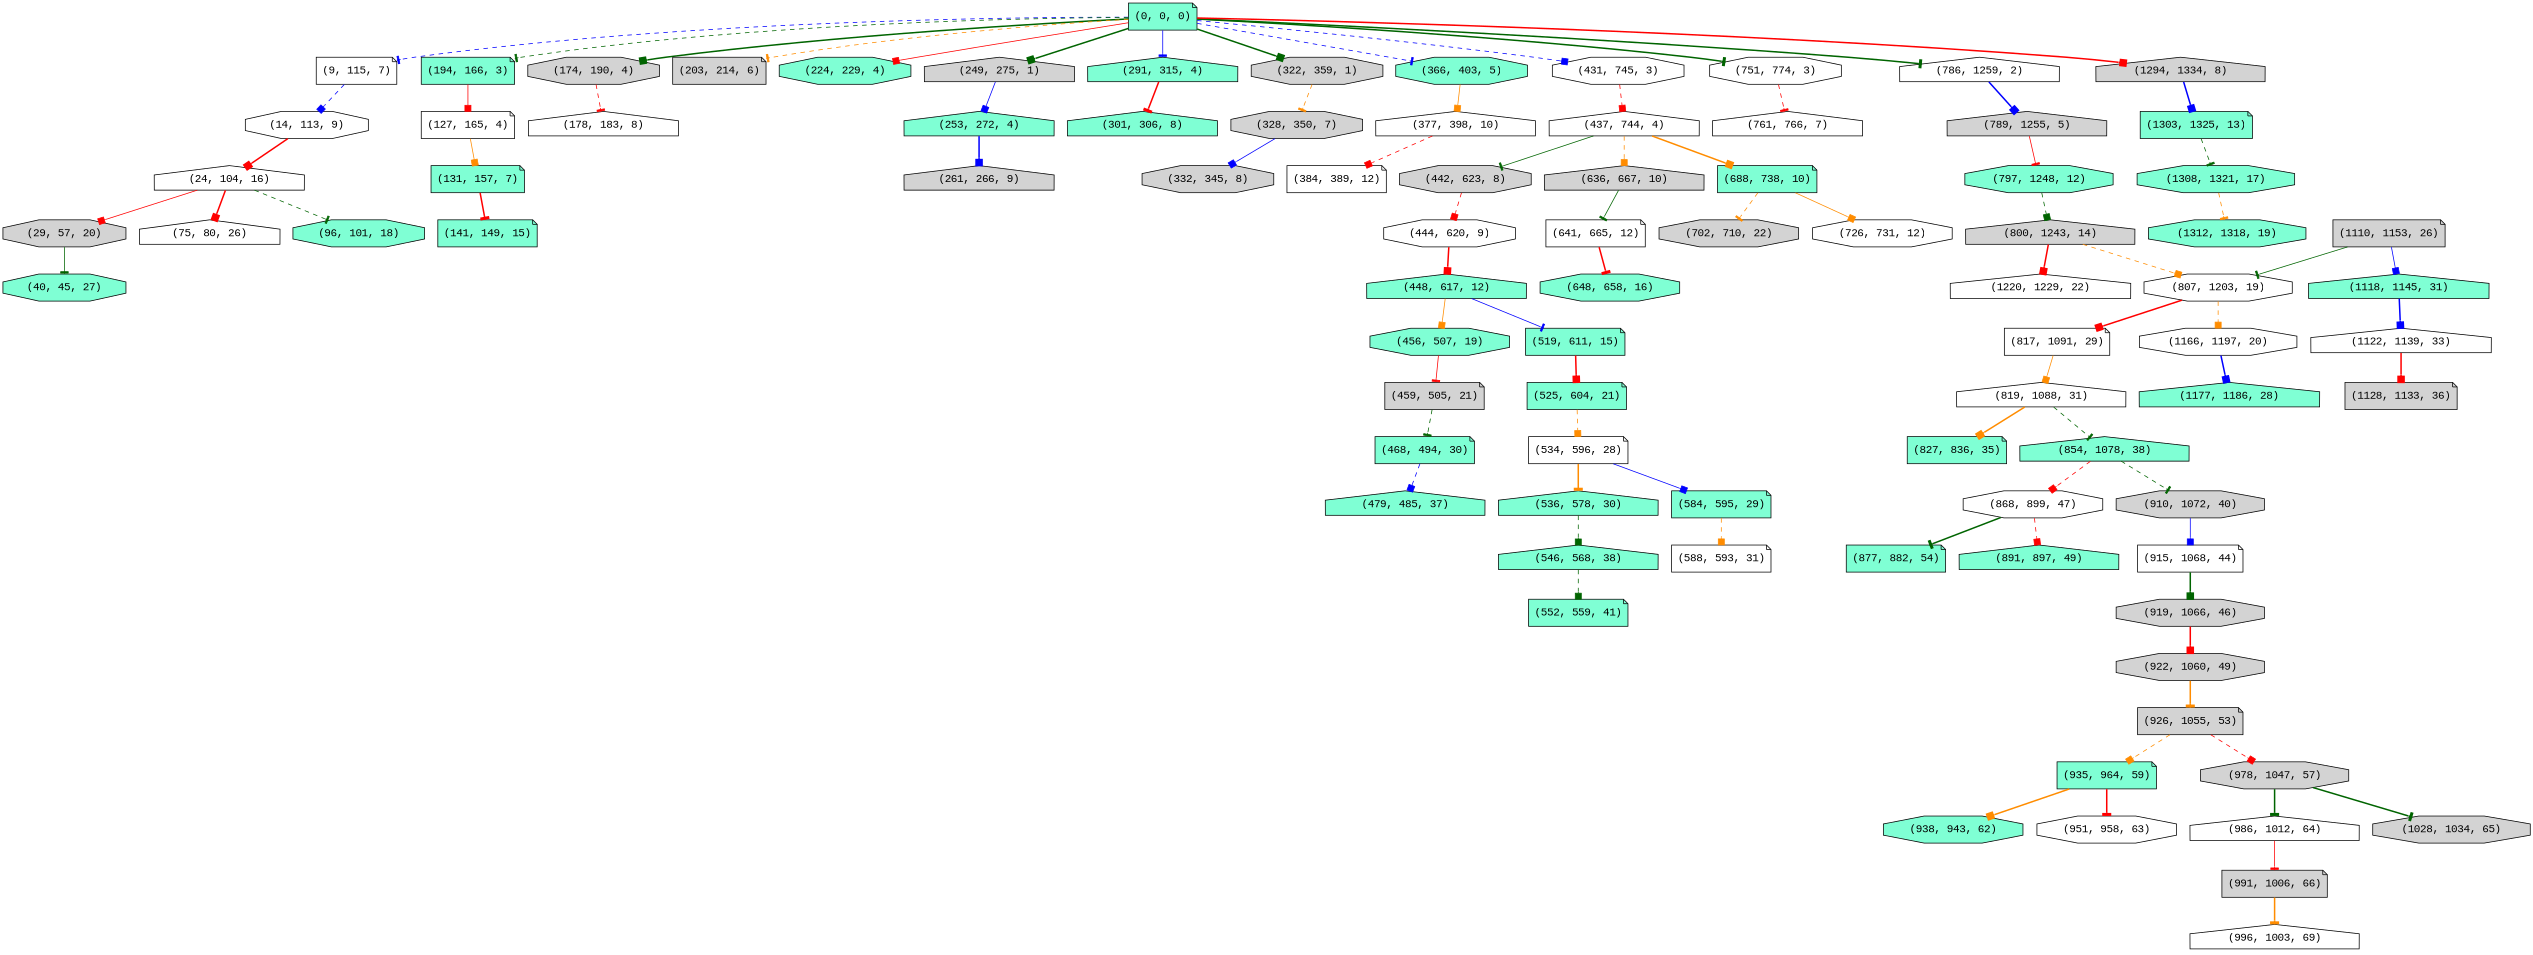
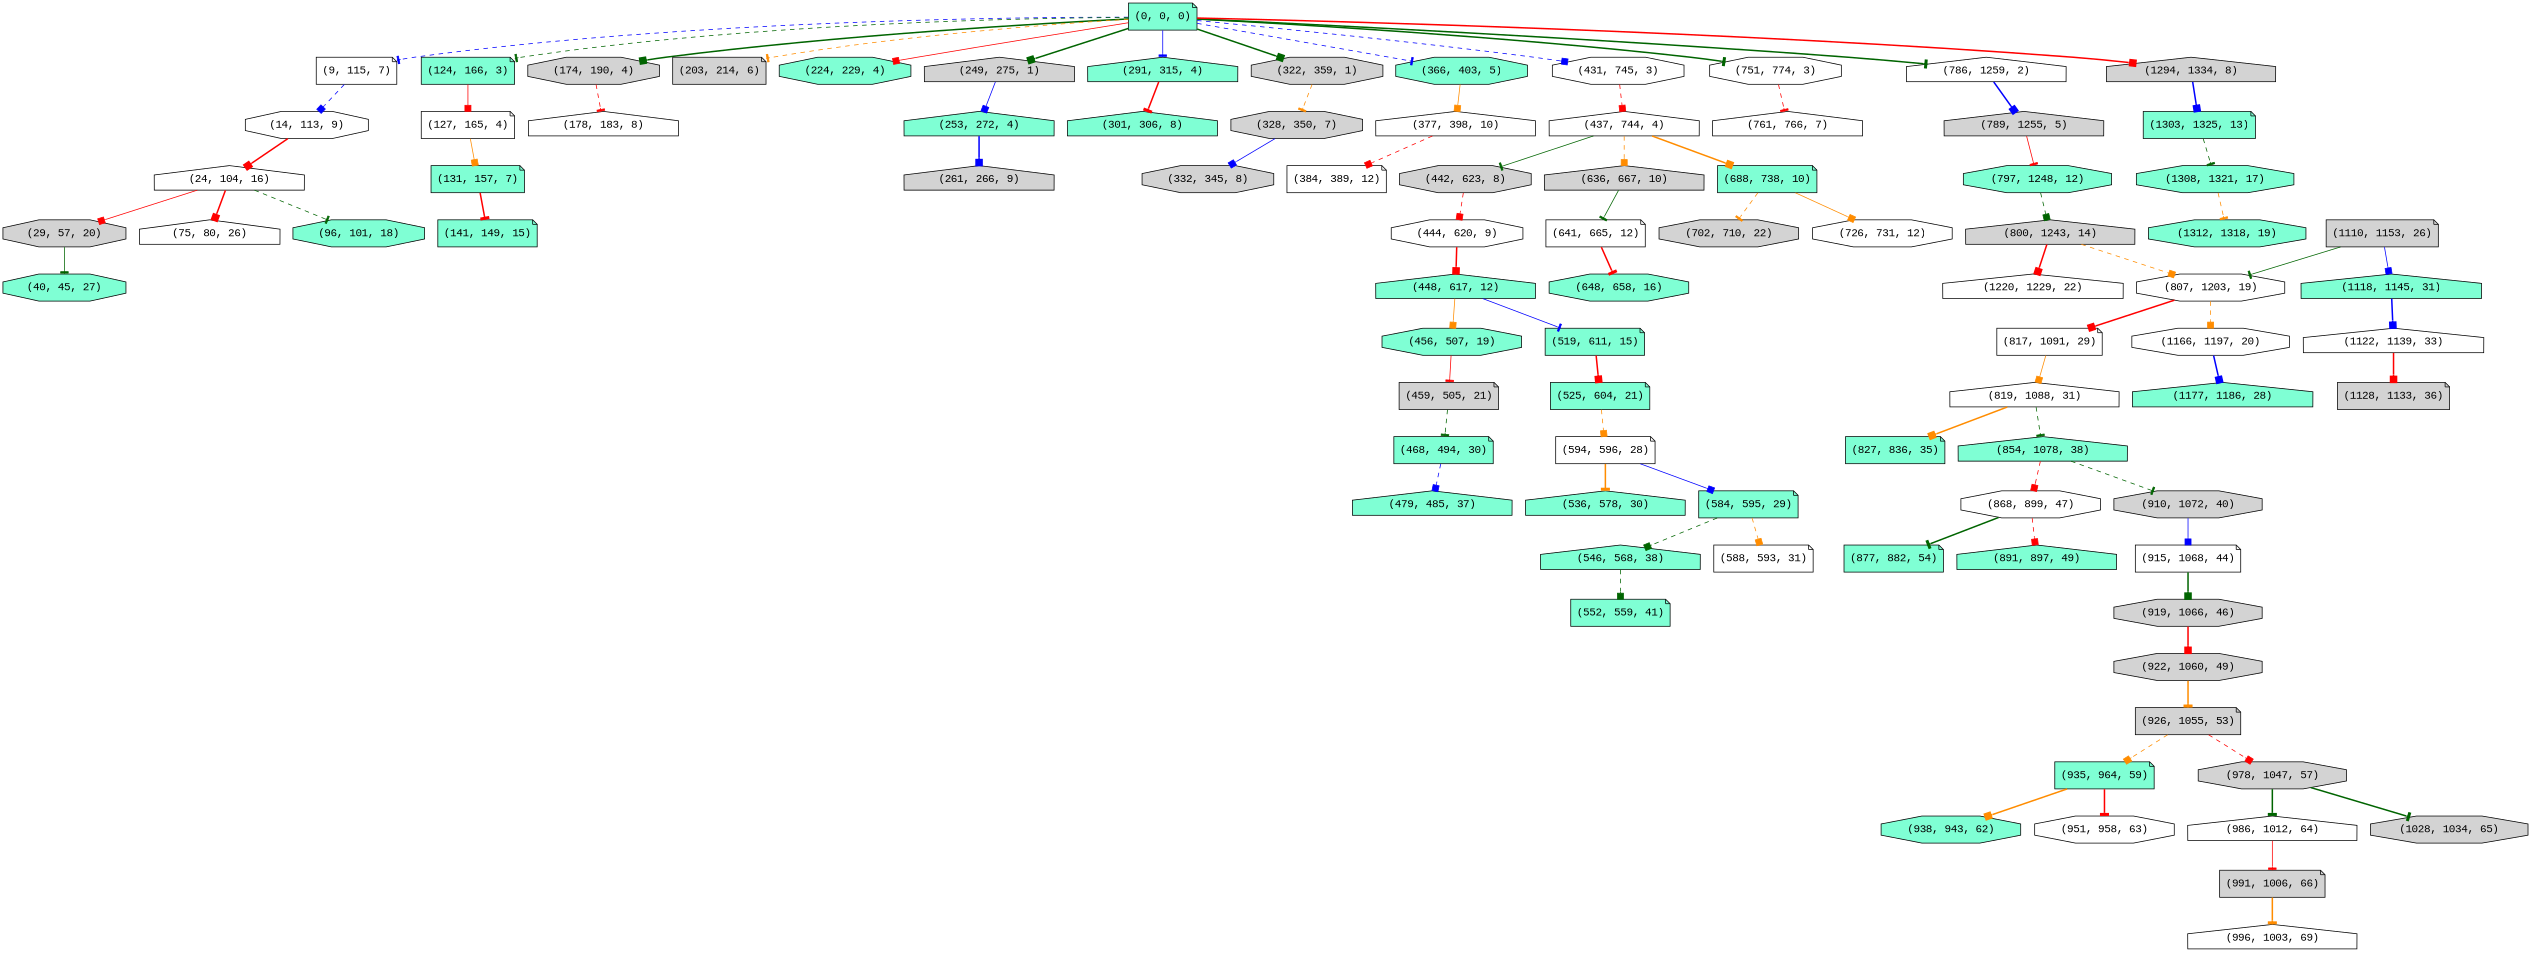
node "(194, 166, 3)": label "(194, 166, 3)" -> "(124, 166, 3)"
node "(534, 596, 28)": label "(534, 596, 28)" -> "(594, 596, 28)"
edge "(536, 578, 30)" -> "(546, 568, 38)": now "(584, 595, 29)" -> "(546, 568, 38)"
